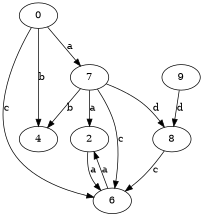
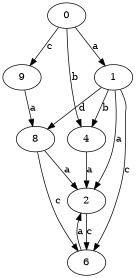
node "7": label "7" -> "1"
edge "9" -> "8": label "d" -> "a"
edge "0" -> "6": now "0" -> "9"
edge "4" -> "2": added, label "a"
edge "8" -> "2": added, label "a"
edge "2" -> "6": label "a" -> "c"
